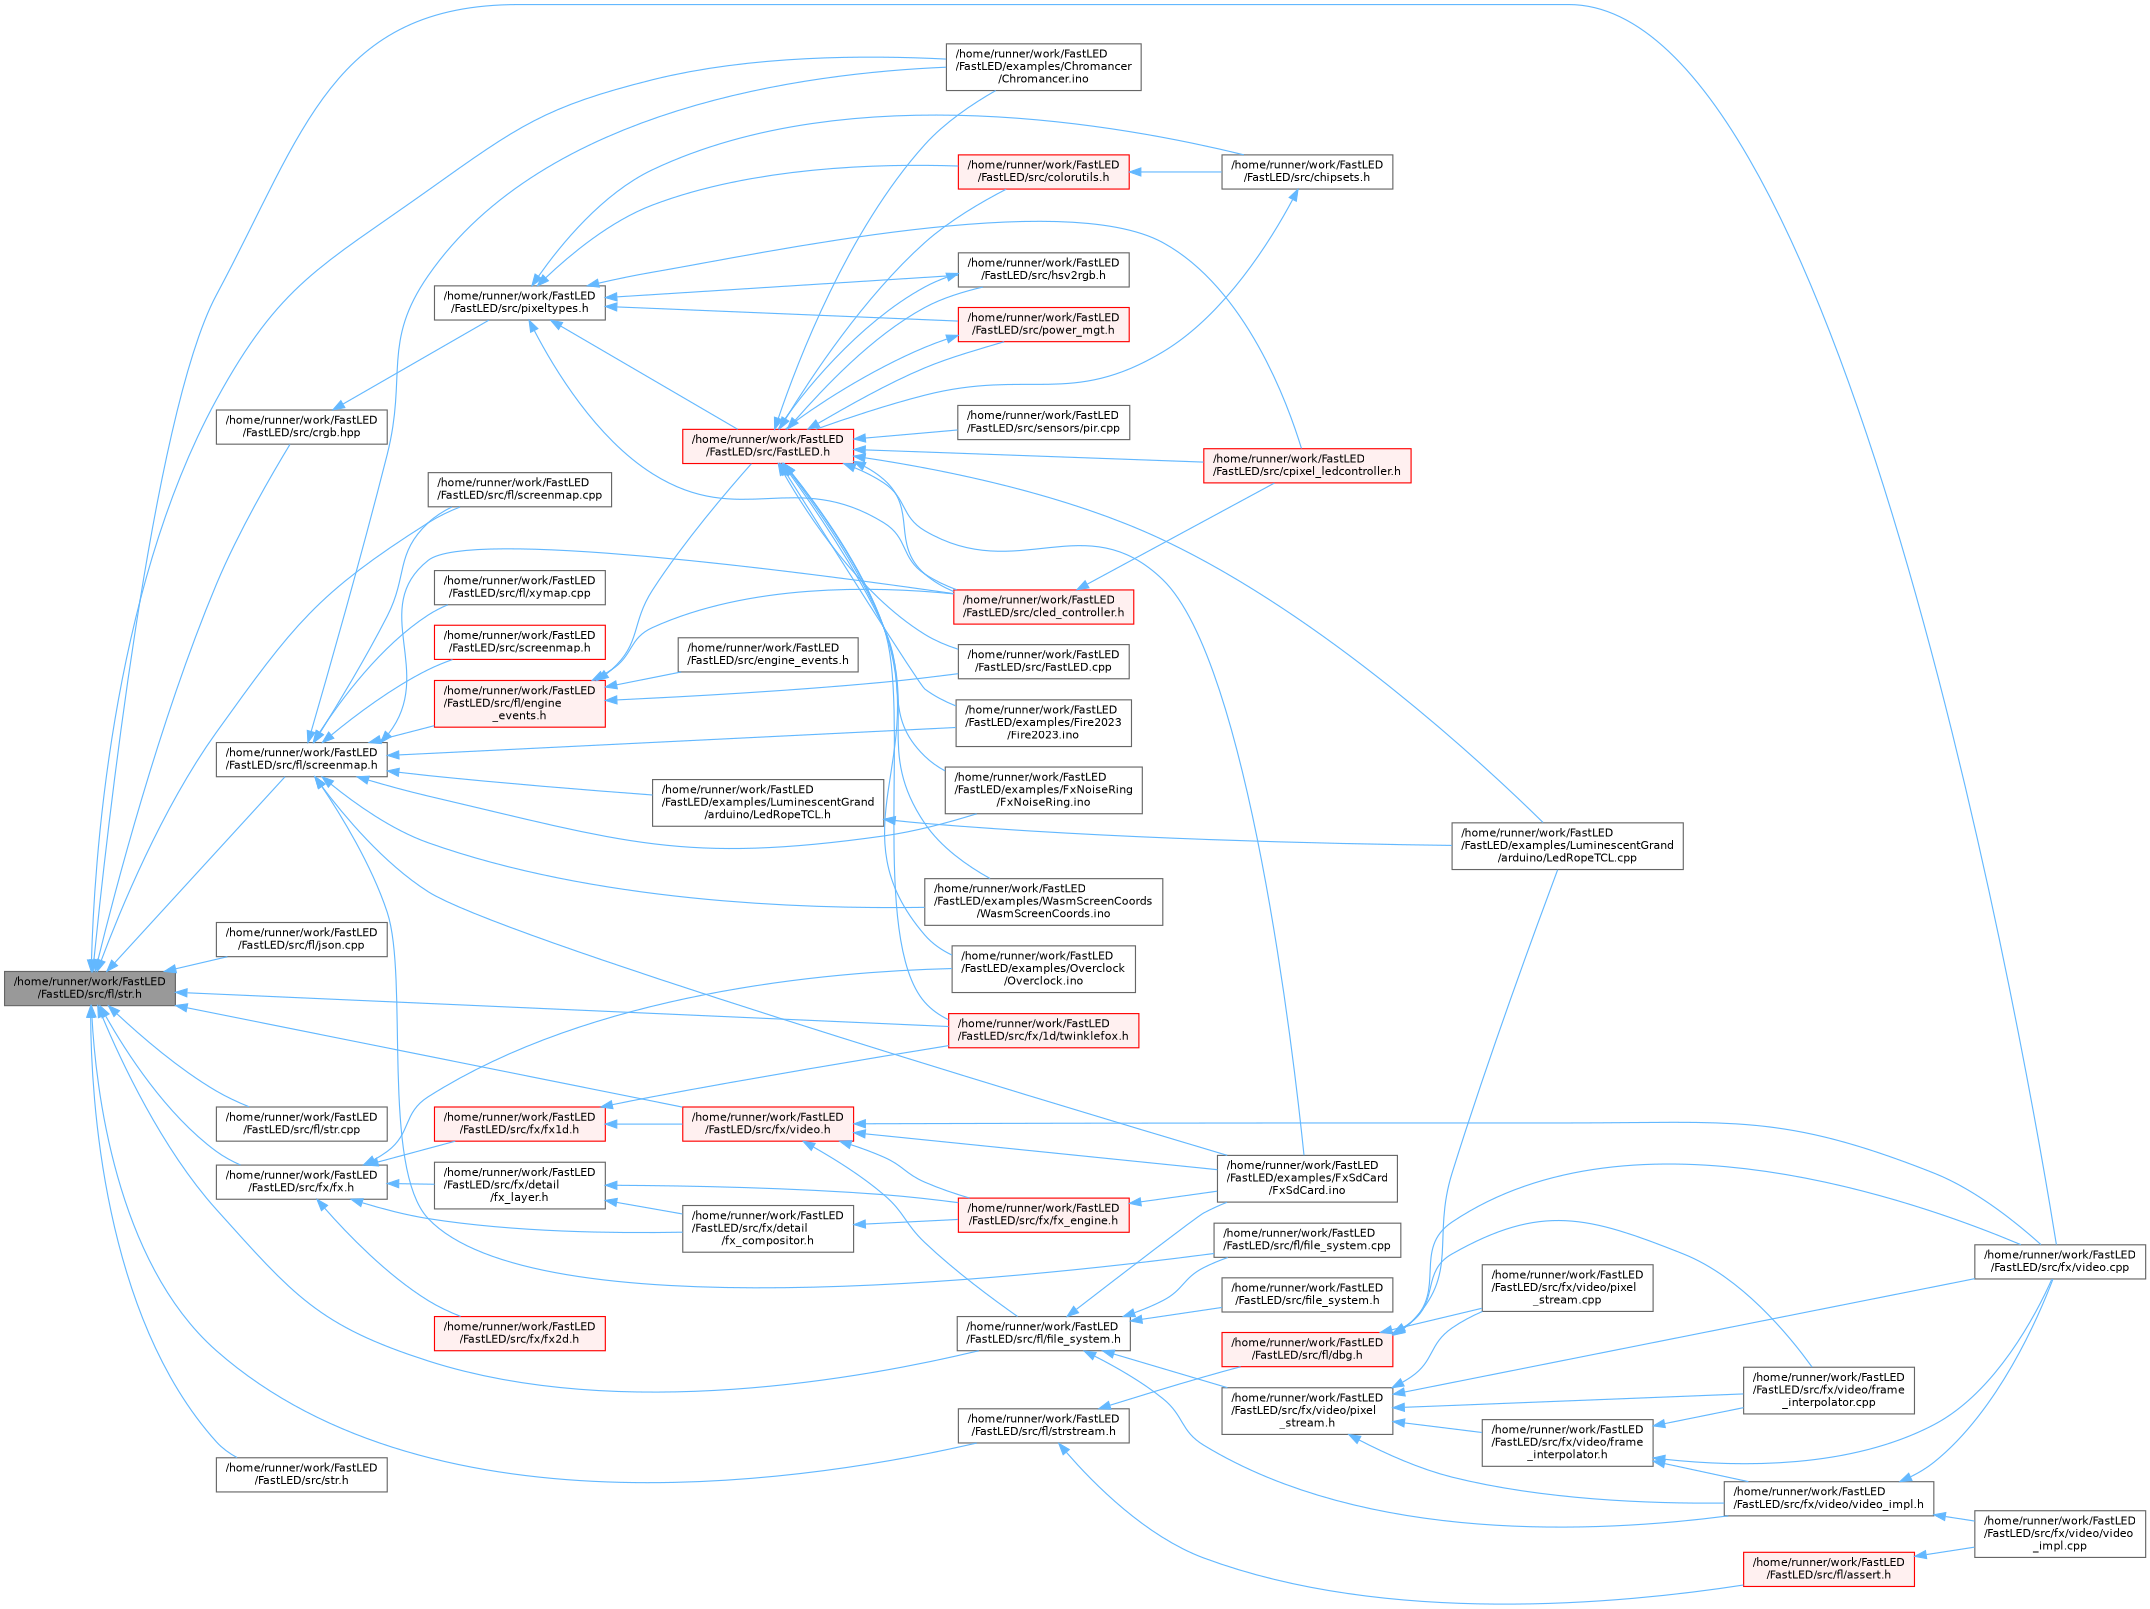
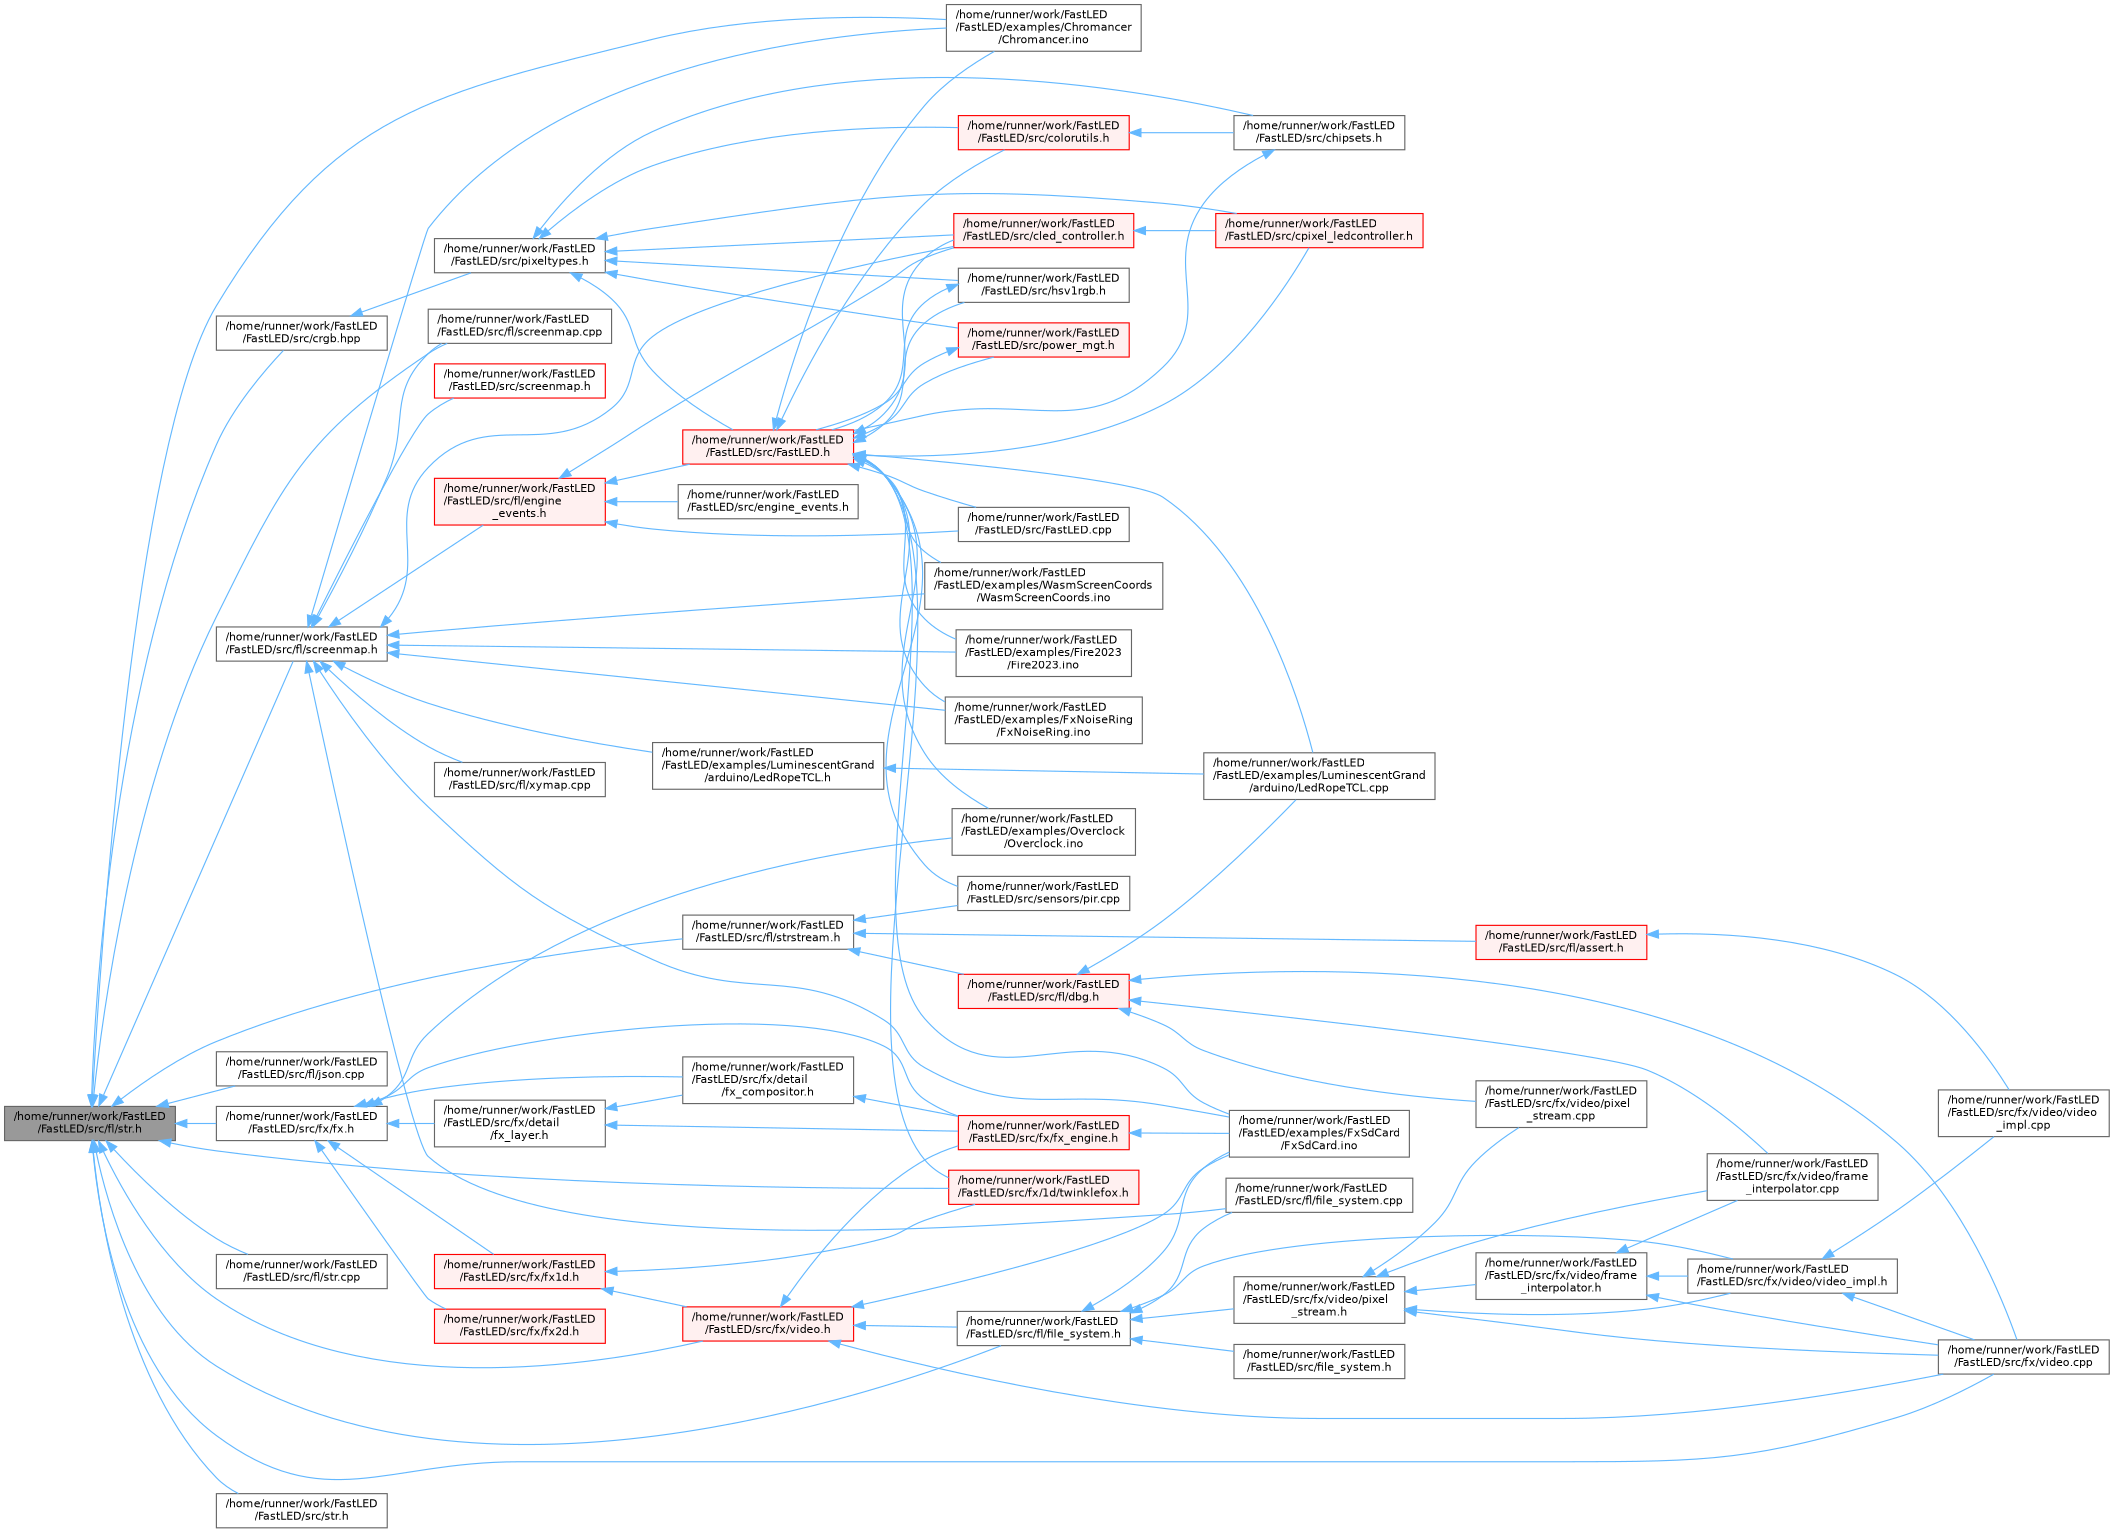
node "/home/runner/work/FastLED /FastLED/src/hsv2rgb.h": label "/home/runner/work/FastLED /FastLED/src/hsv2rgb.h" -> "/home/runner/work/FastLED /FastLED/src/hsv1rgb.h"
edge "/home/runner/work/FastLED /FastLED/src/sensors/pir.cpp" -> "/home/runner/work/FastLED /FastLED/src/fl/strstream.h": added
edge "/home/runner/work/FastLED /FastLED/src/fx/fx_engine.h" -> "/home/runner/work/FastLED /FastLED/src/fx/fx.h": added
